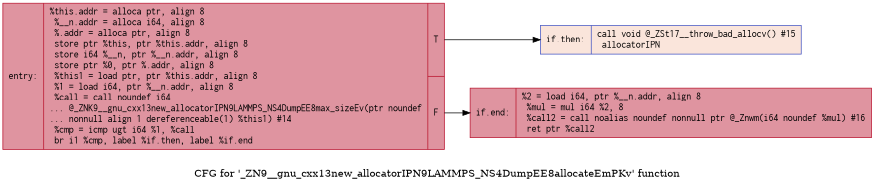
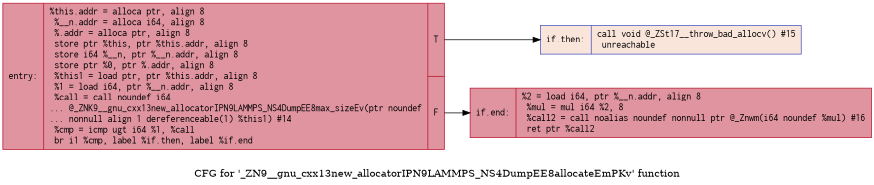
node "if.then:": text "allocatorIPN" -> "unreachable"
